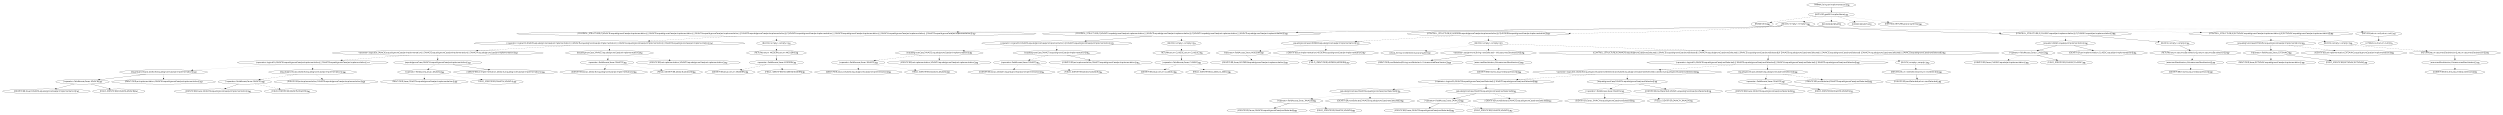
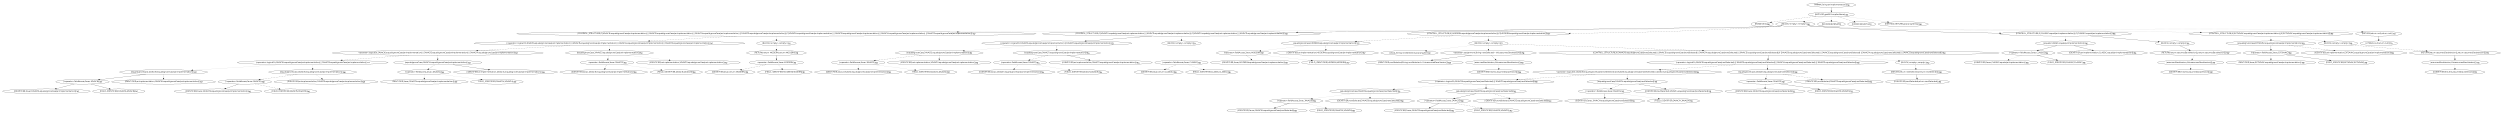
node "(RETURN,return CLASSIC;,return CLASSIC;)": removed
